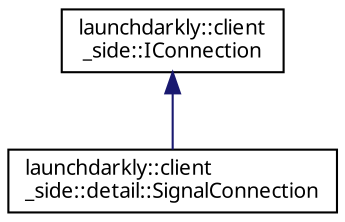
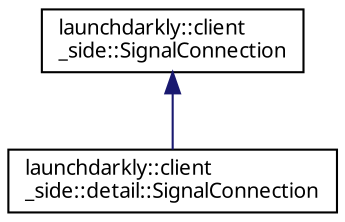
node "launchdarkly::client _side::IConnection": label "launchdarkly::client _side::IConnection" -> "launchdarkly::client _side::SignalConnection"
